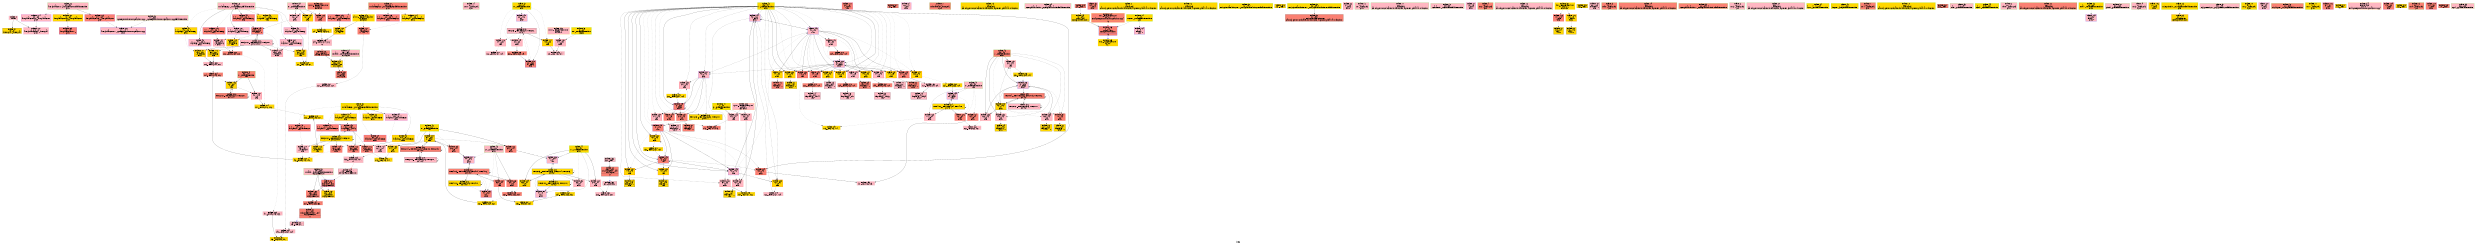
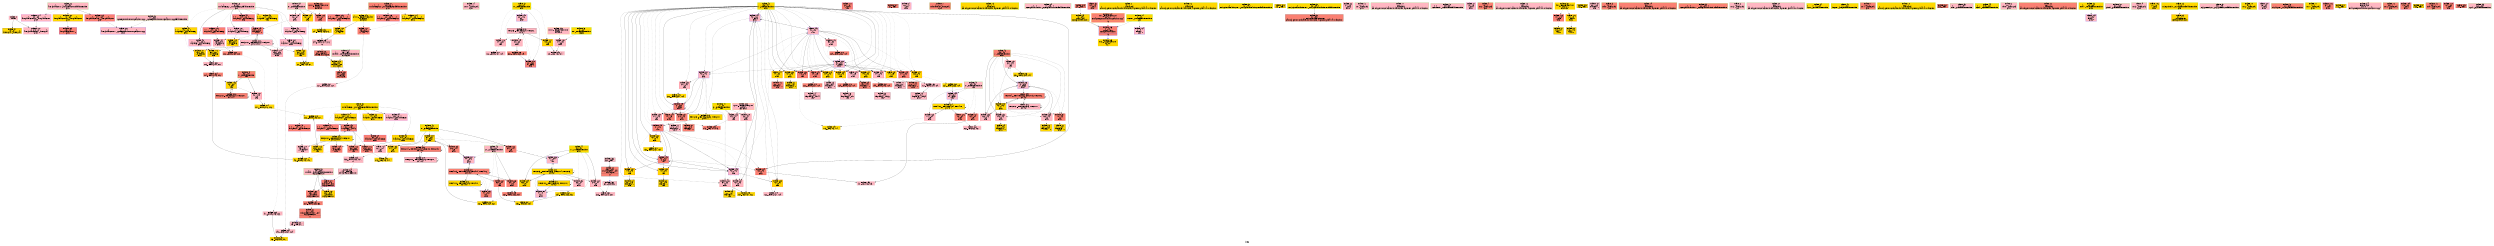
node "NodeID: 12": added
